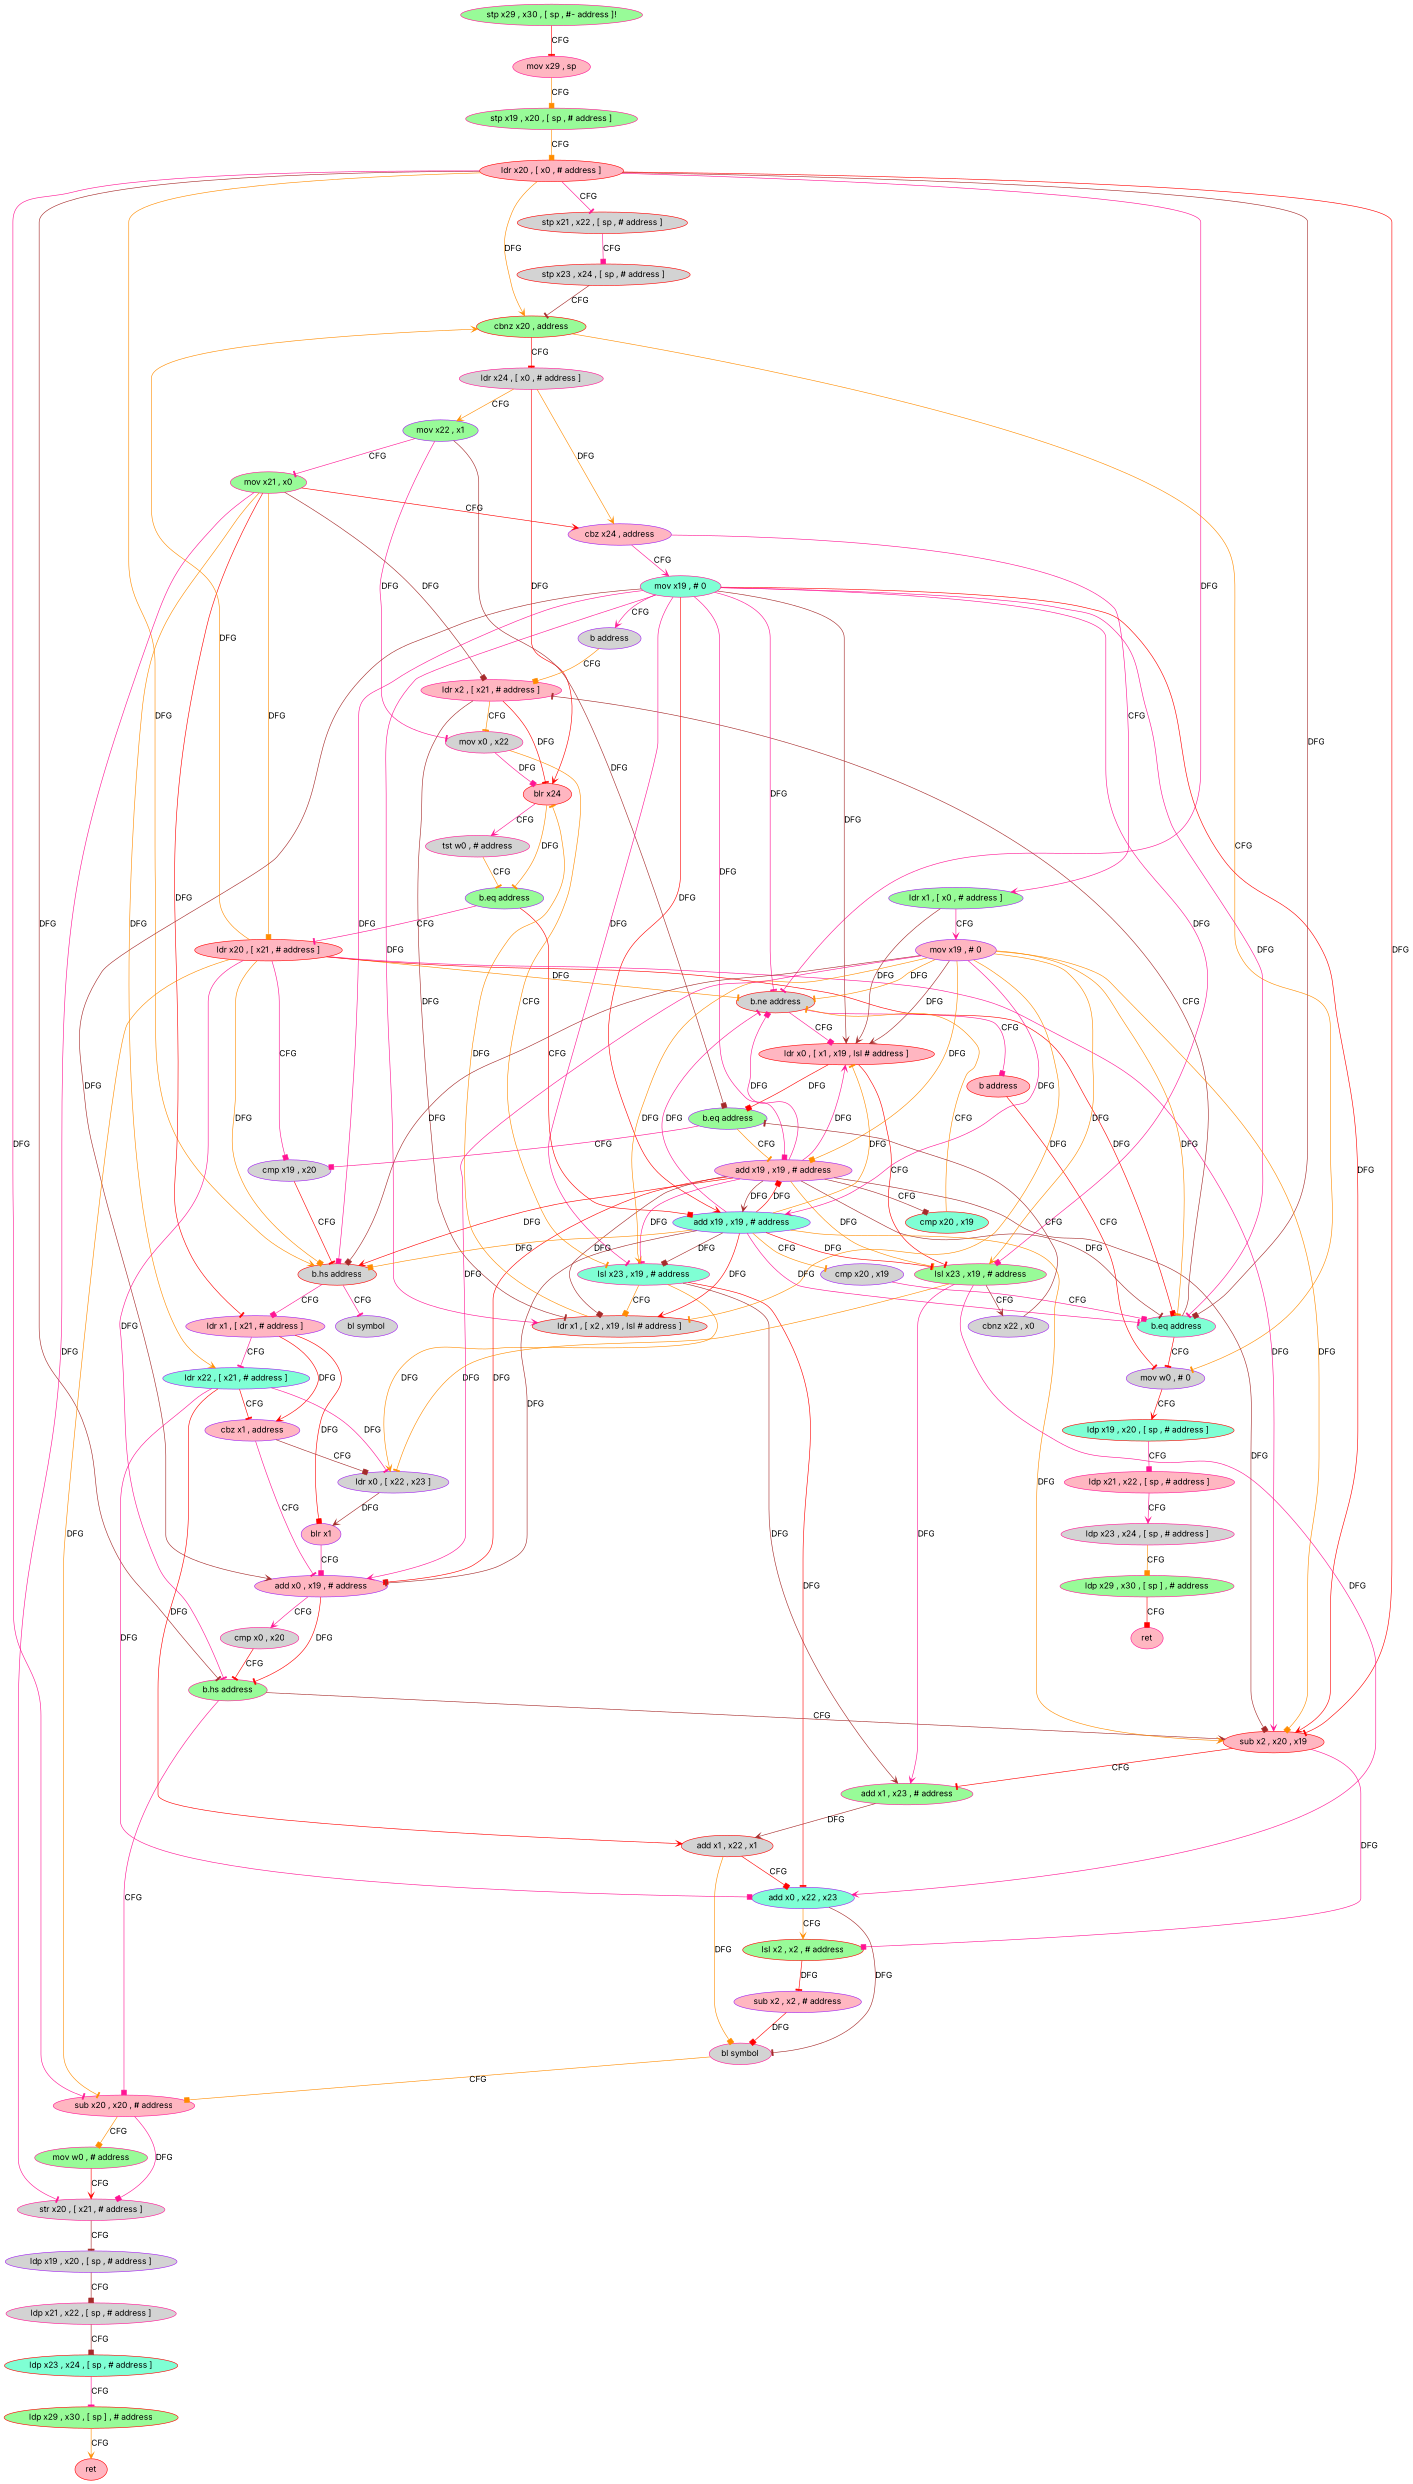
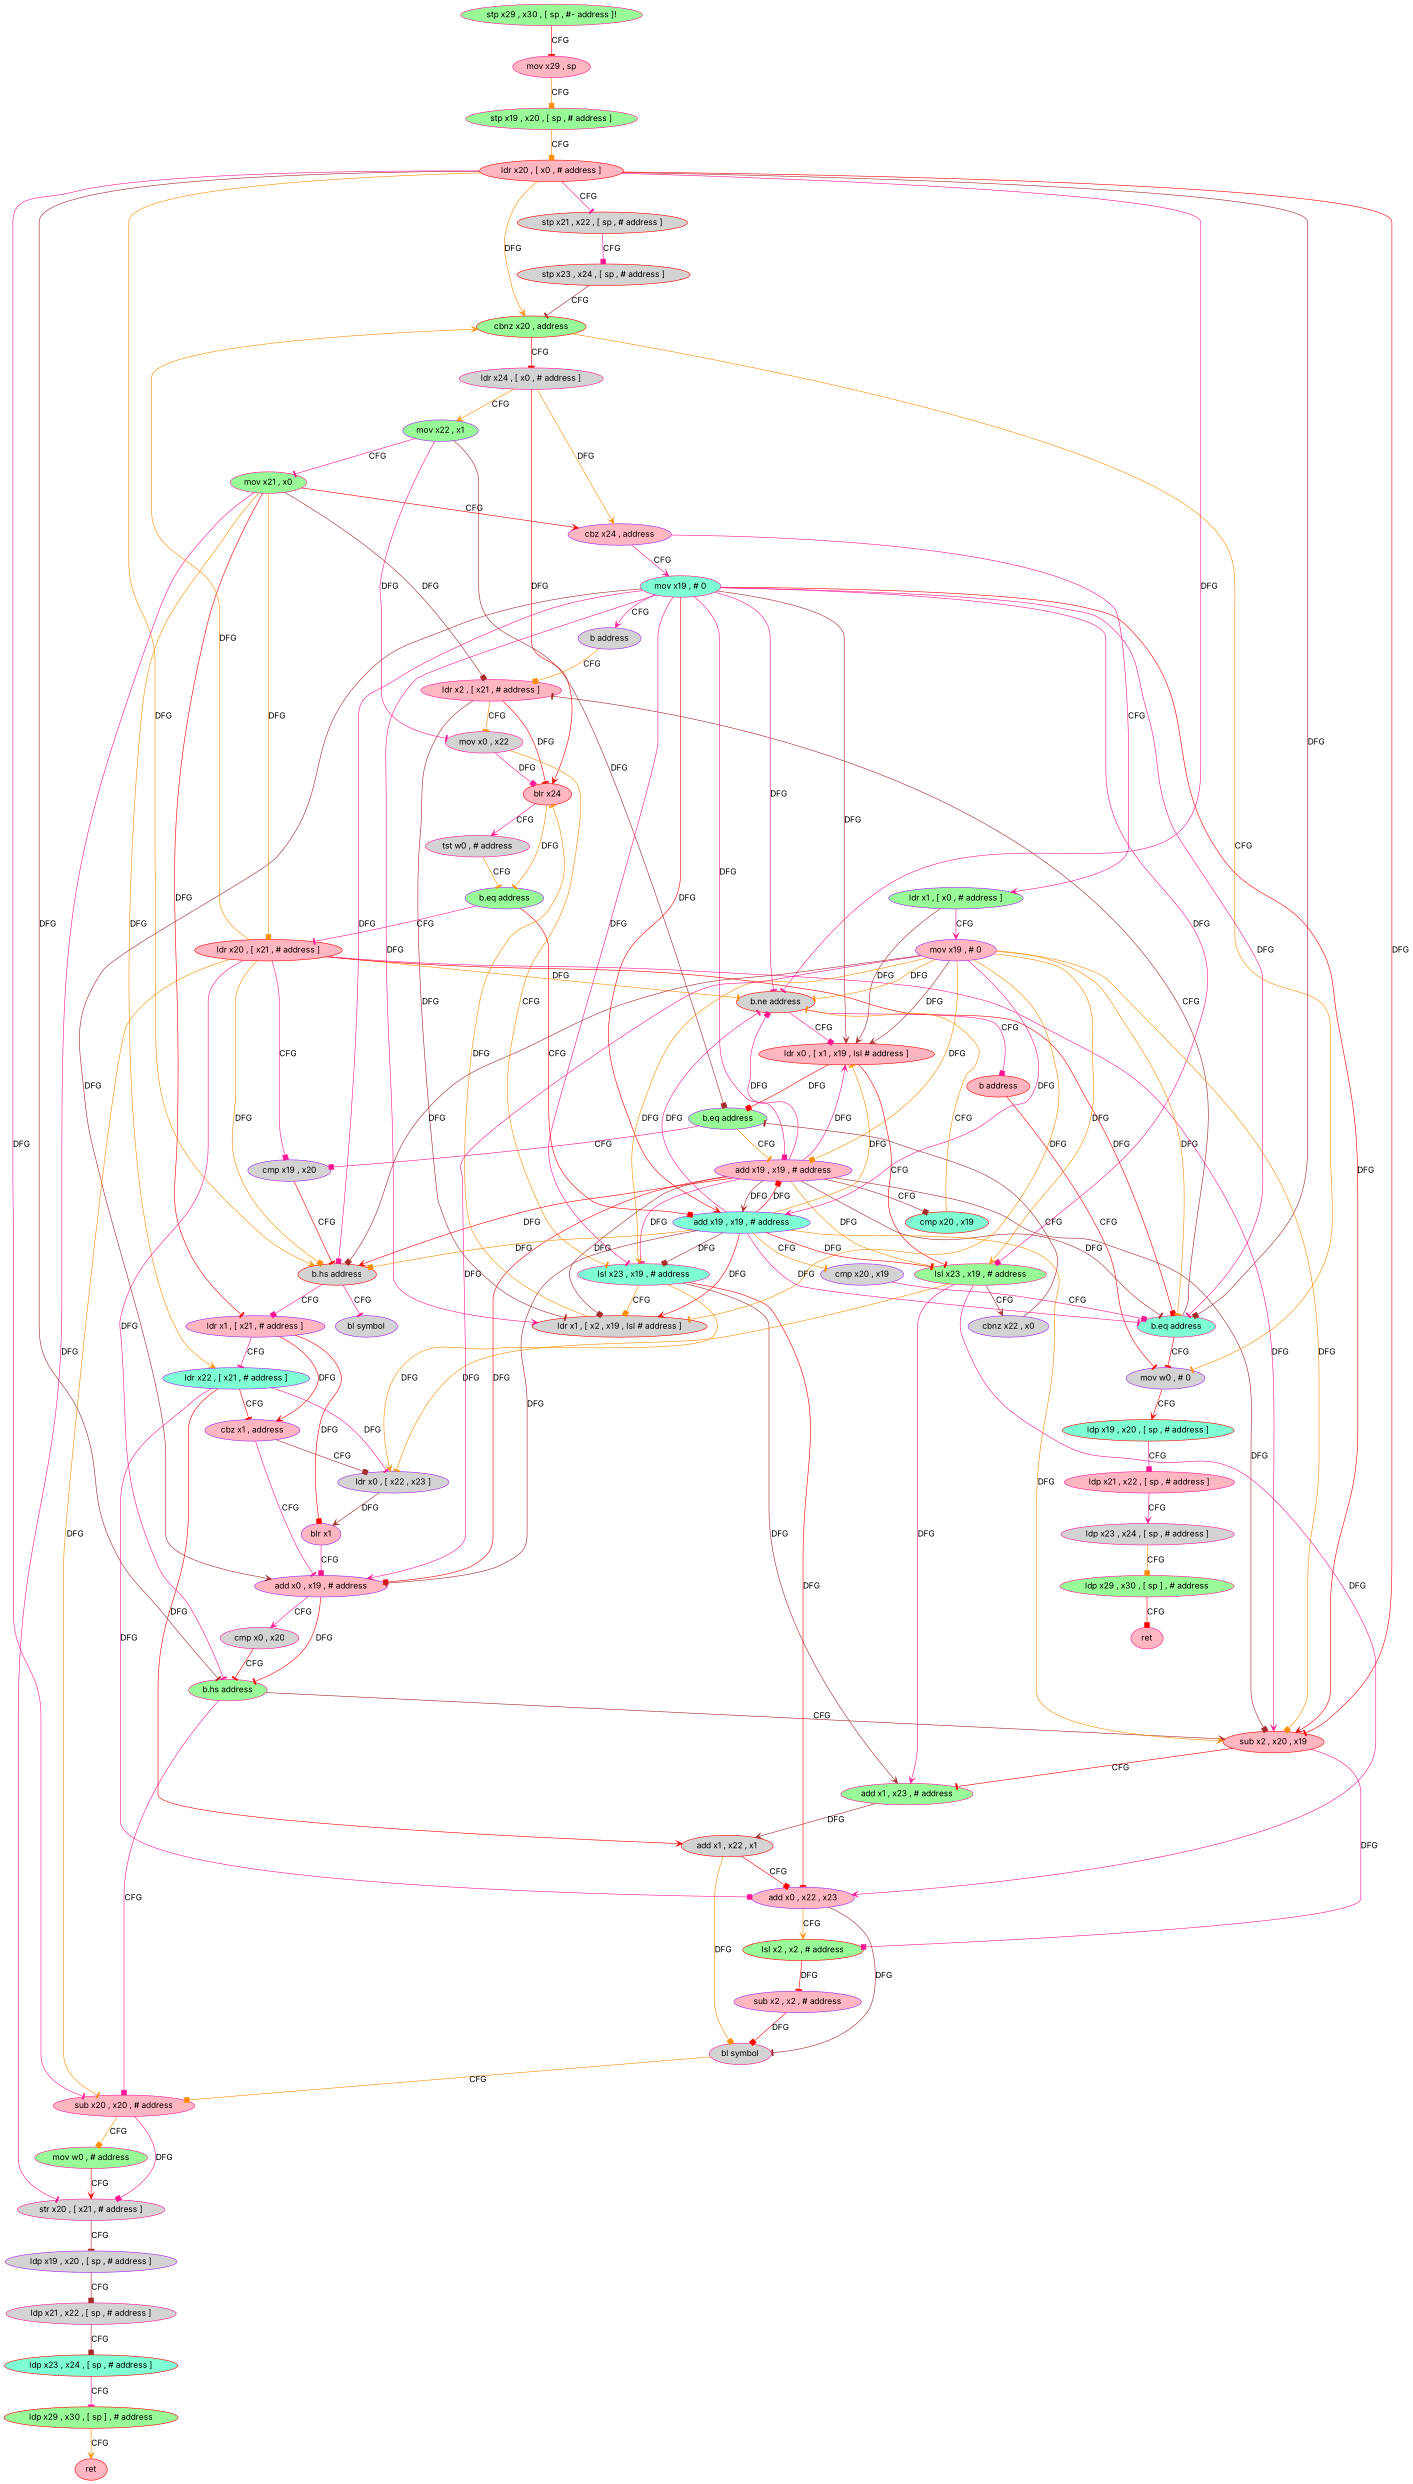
node "add x0 , x22 , x23": fillcolor aquamarine -> lightpink
